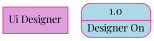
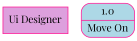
node "1.0": text "Designer On" -> "Move On"
